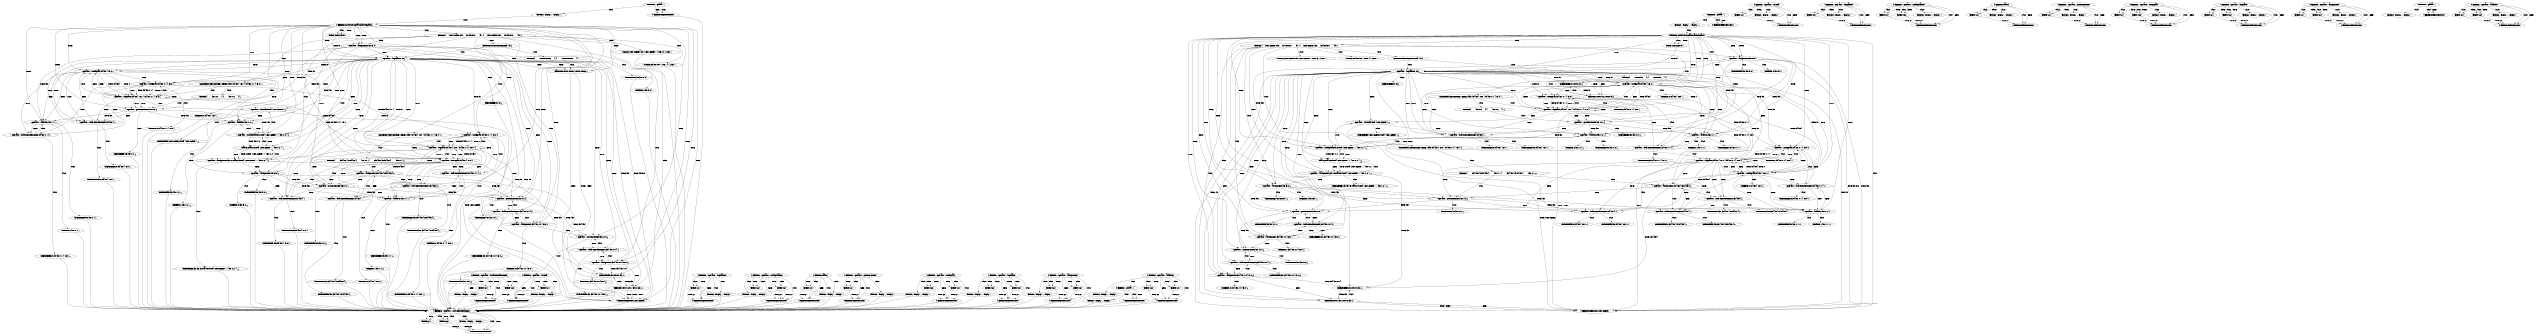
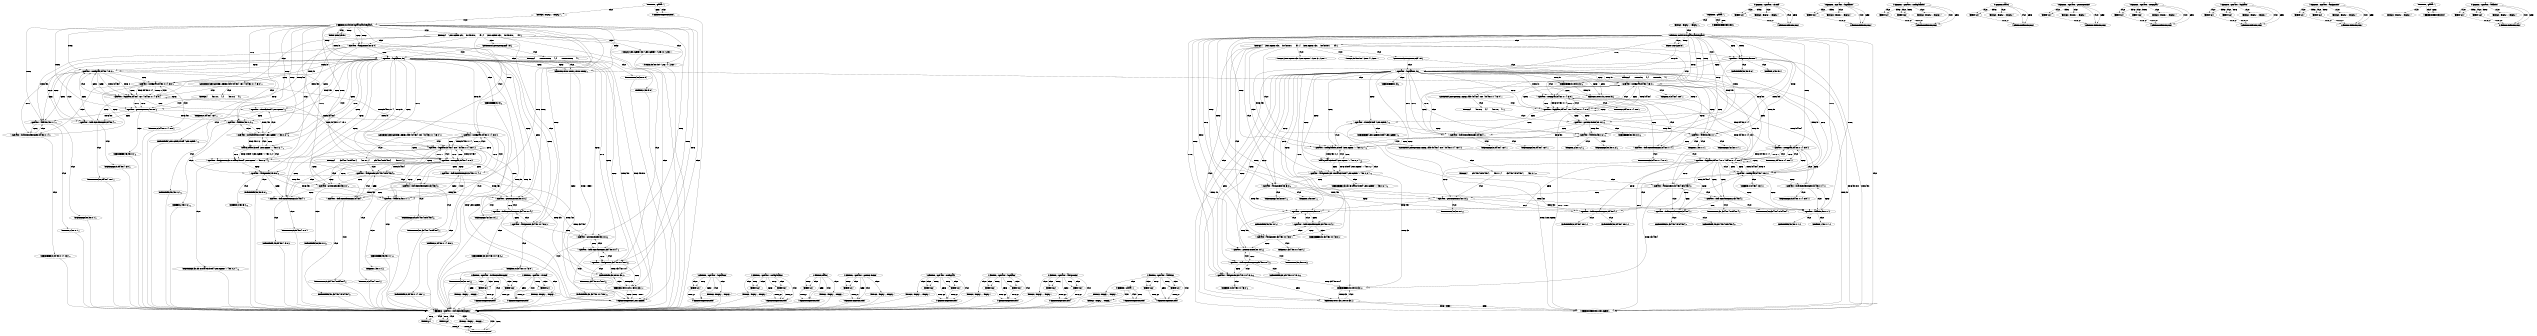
edge "(RETURN,return in;,return in;)" -> "(IDENTIFIER,in,return in;)": now "(RETURN,return NULL;,return NULL;)" -> "(IDENTIFIER,in,return in;)"
